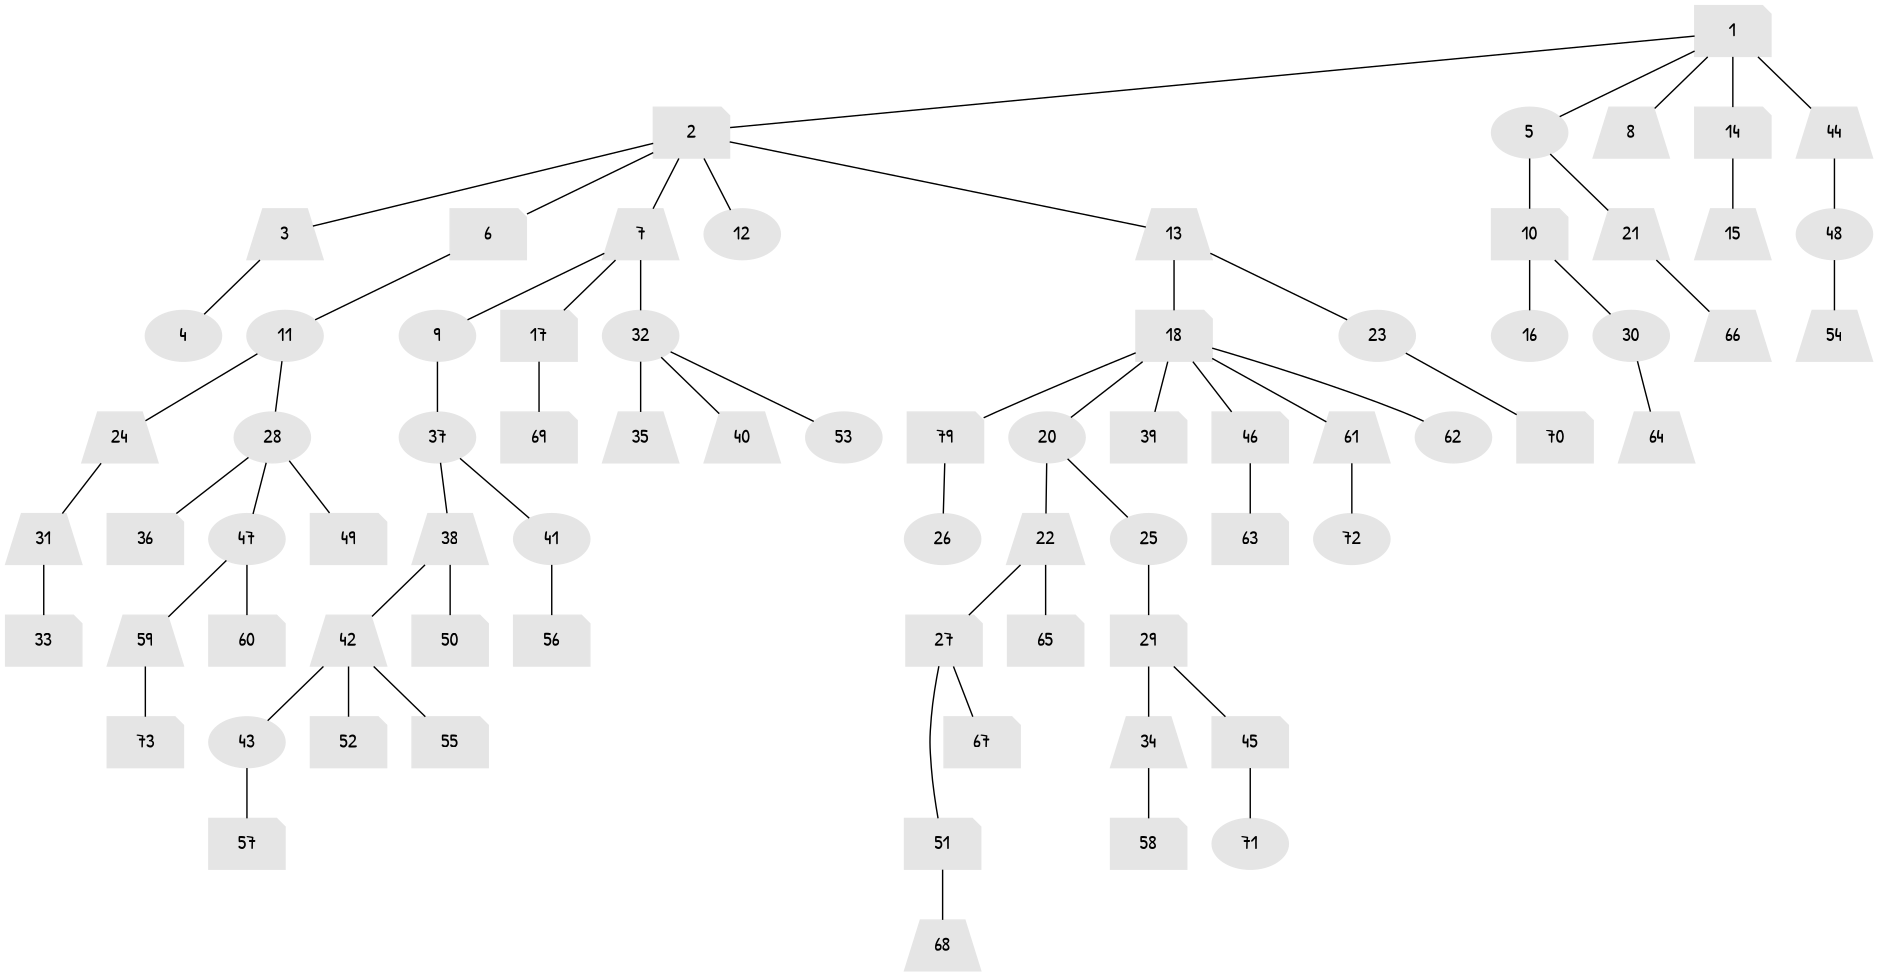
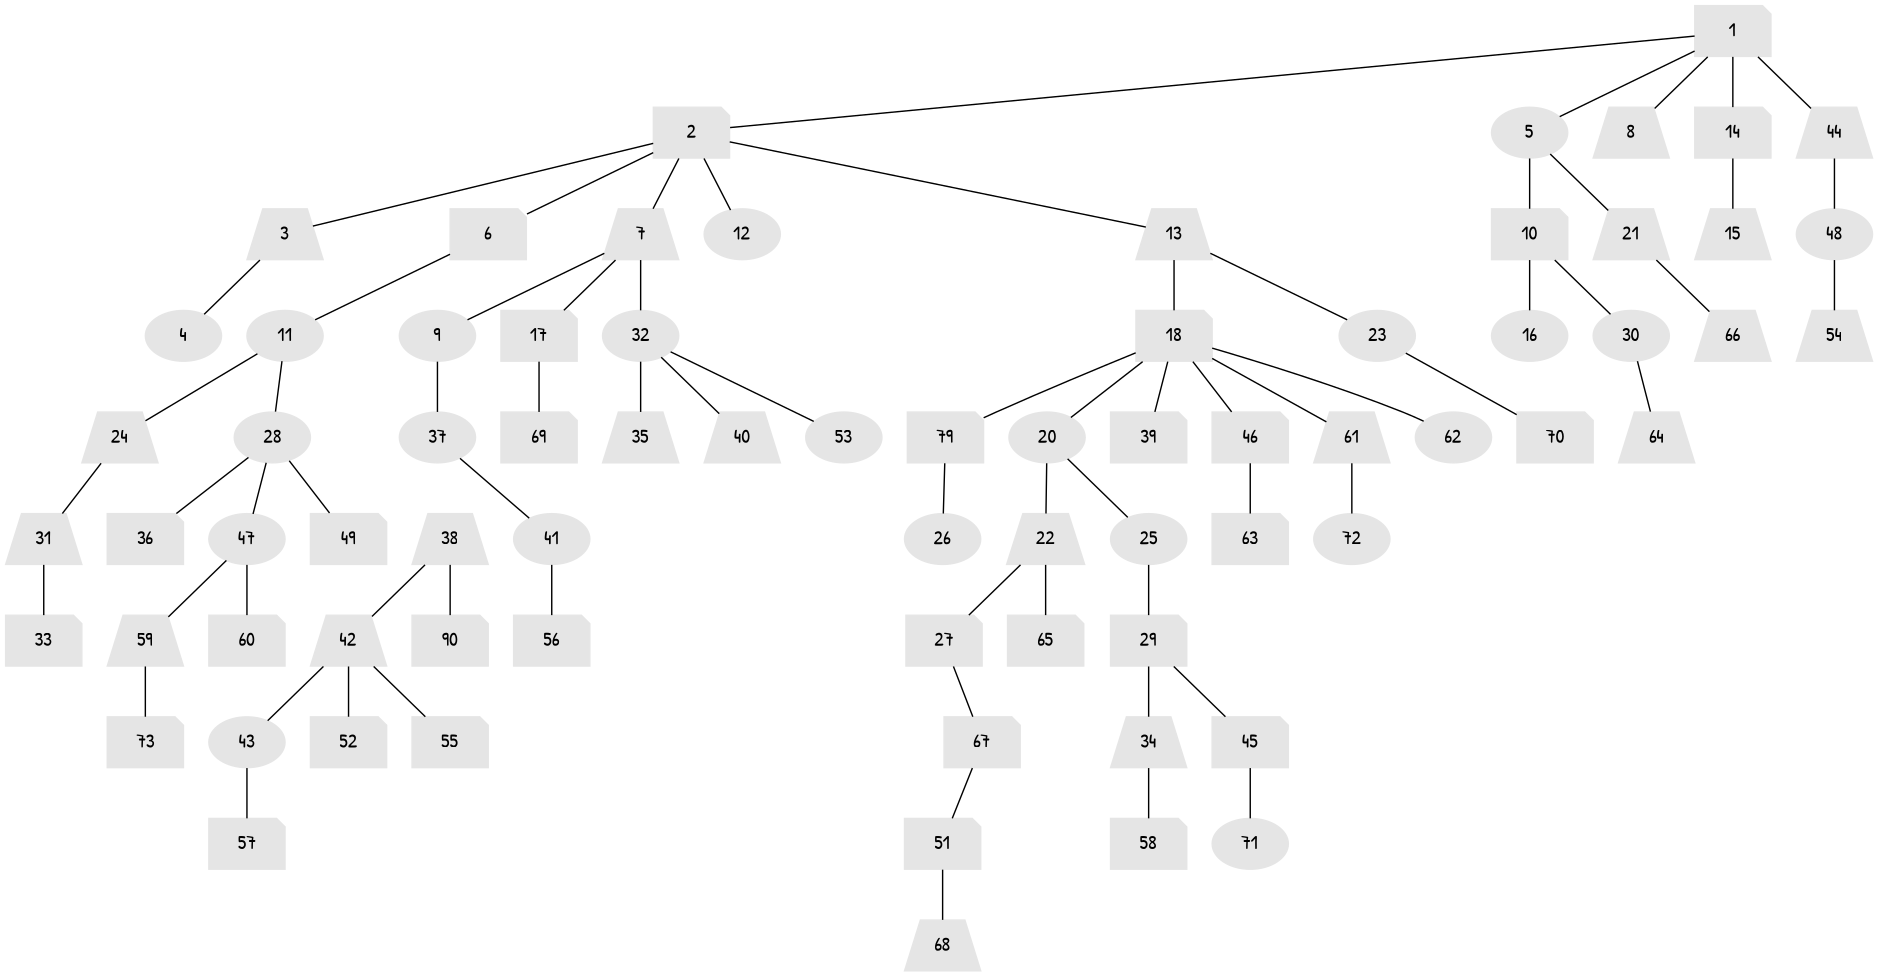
edge "37" -- "38": removed
node "50": label "50" -> "90"
edge "27" -- "51": now "67" -- "51"
